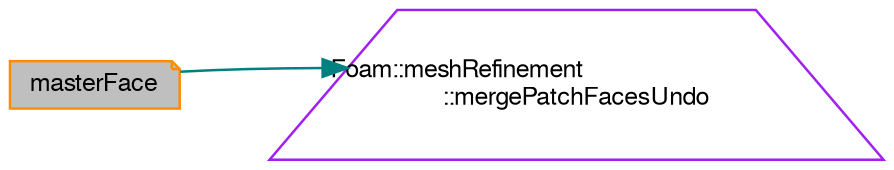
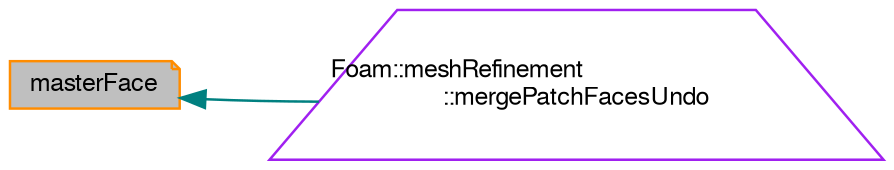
edge "masterFace" -> "Foam::meshRefinement ::mergePatchFacesUndo": reversed
